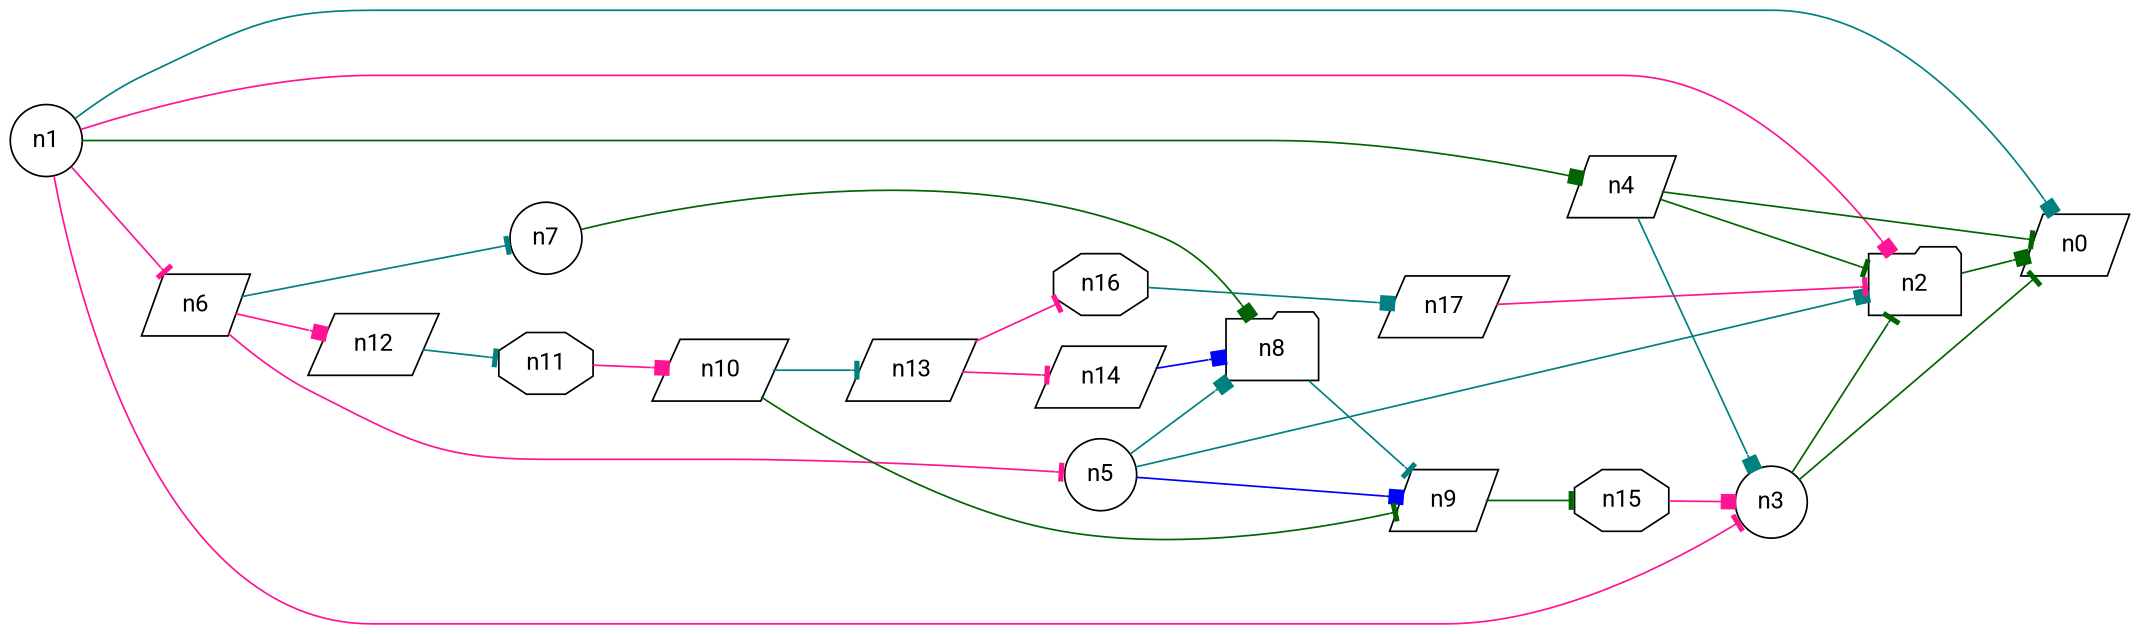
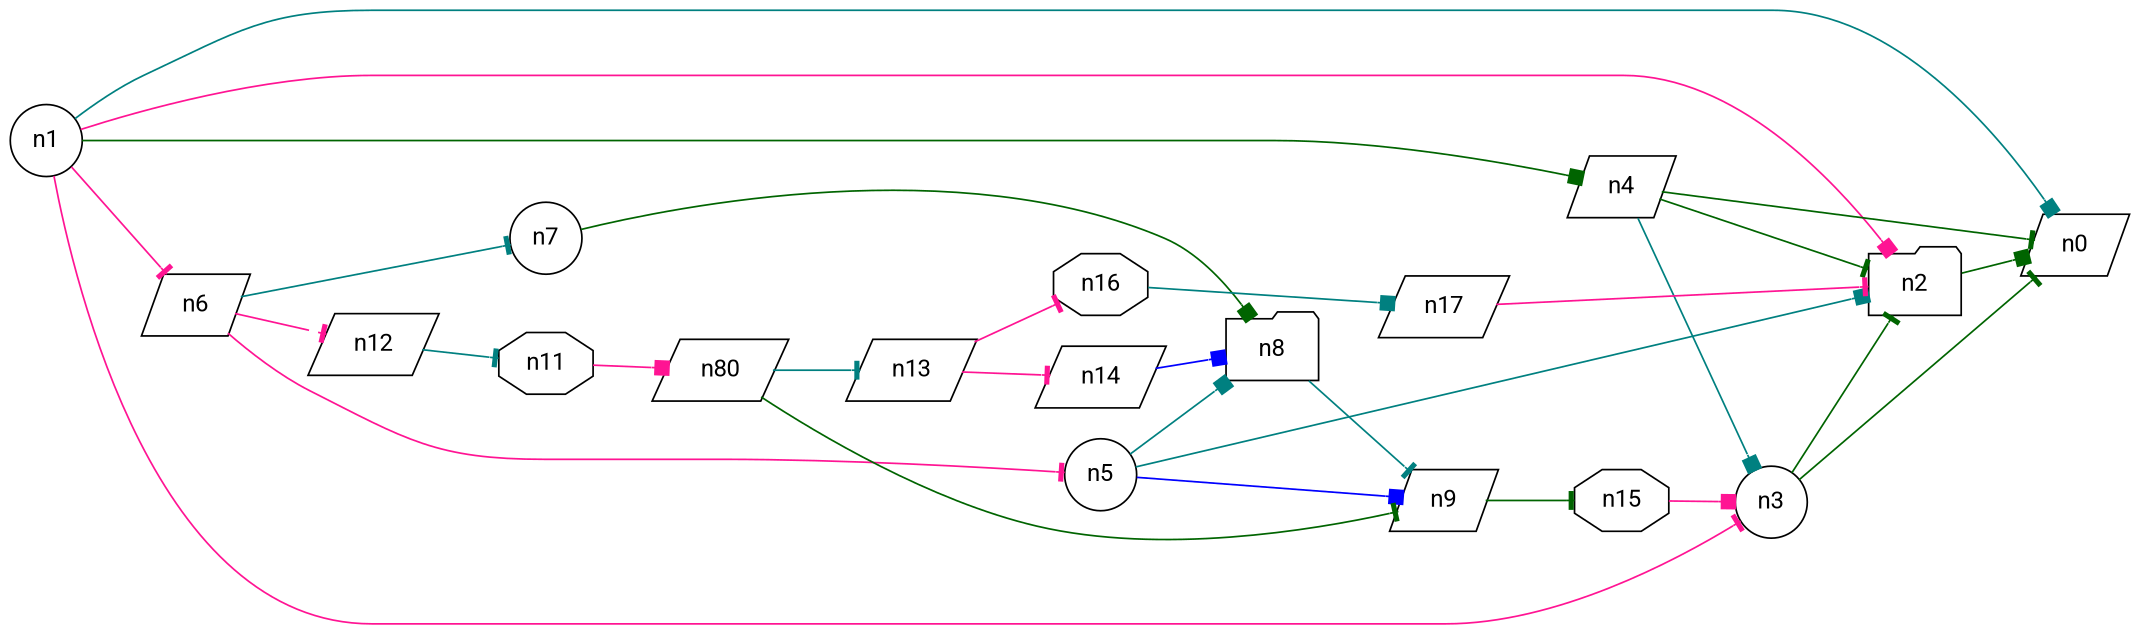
edge "n6" -> "n12": arrowhead box -> tee
node "n10": label "n10" -> "n80"
